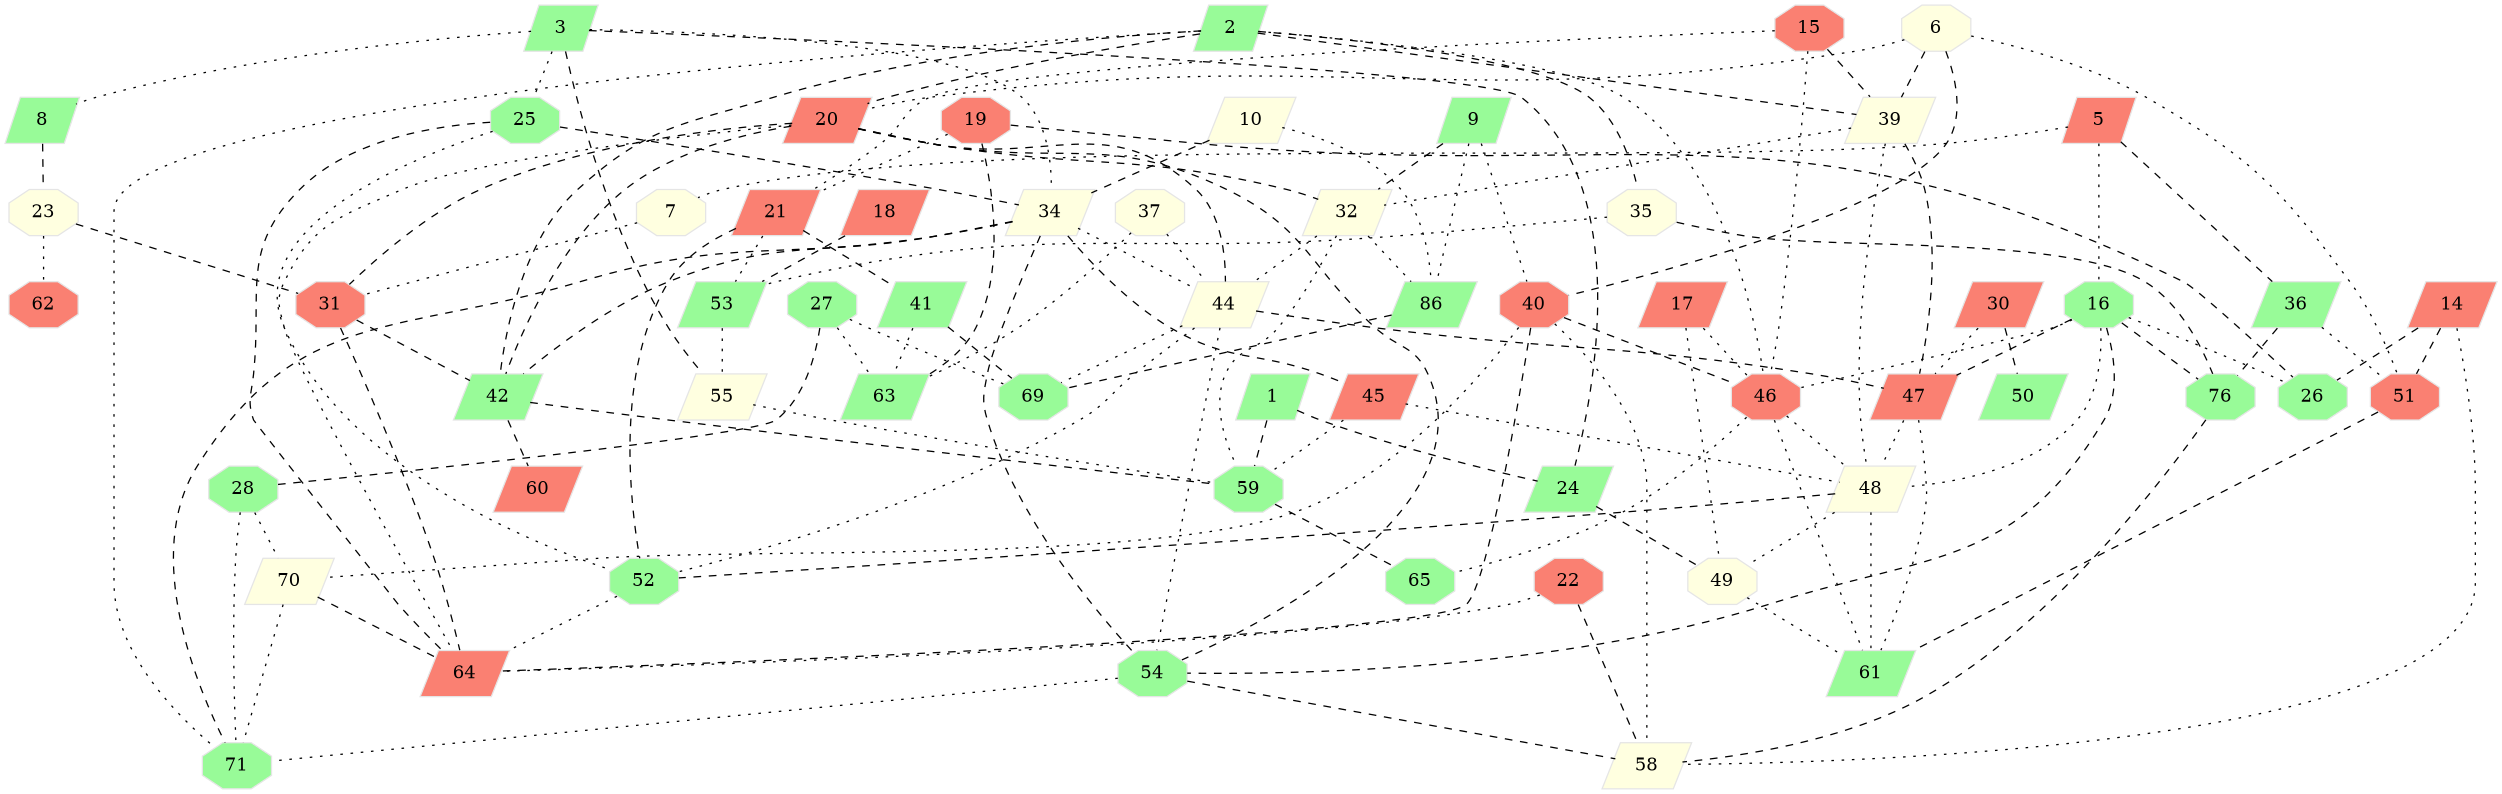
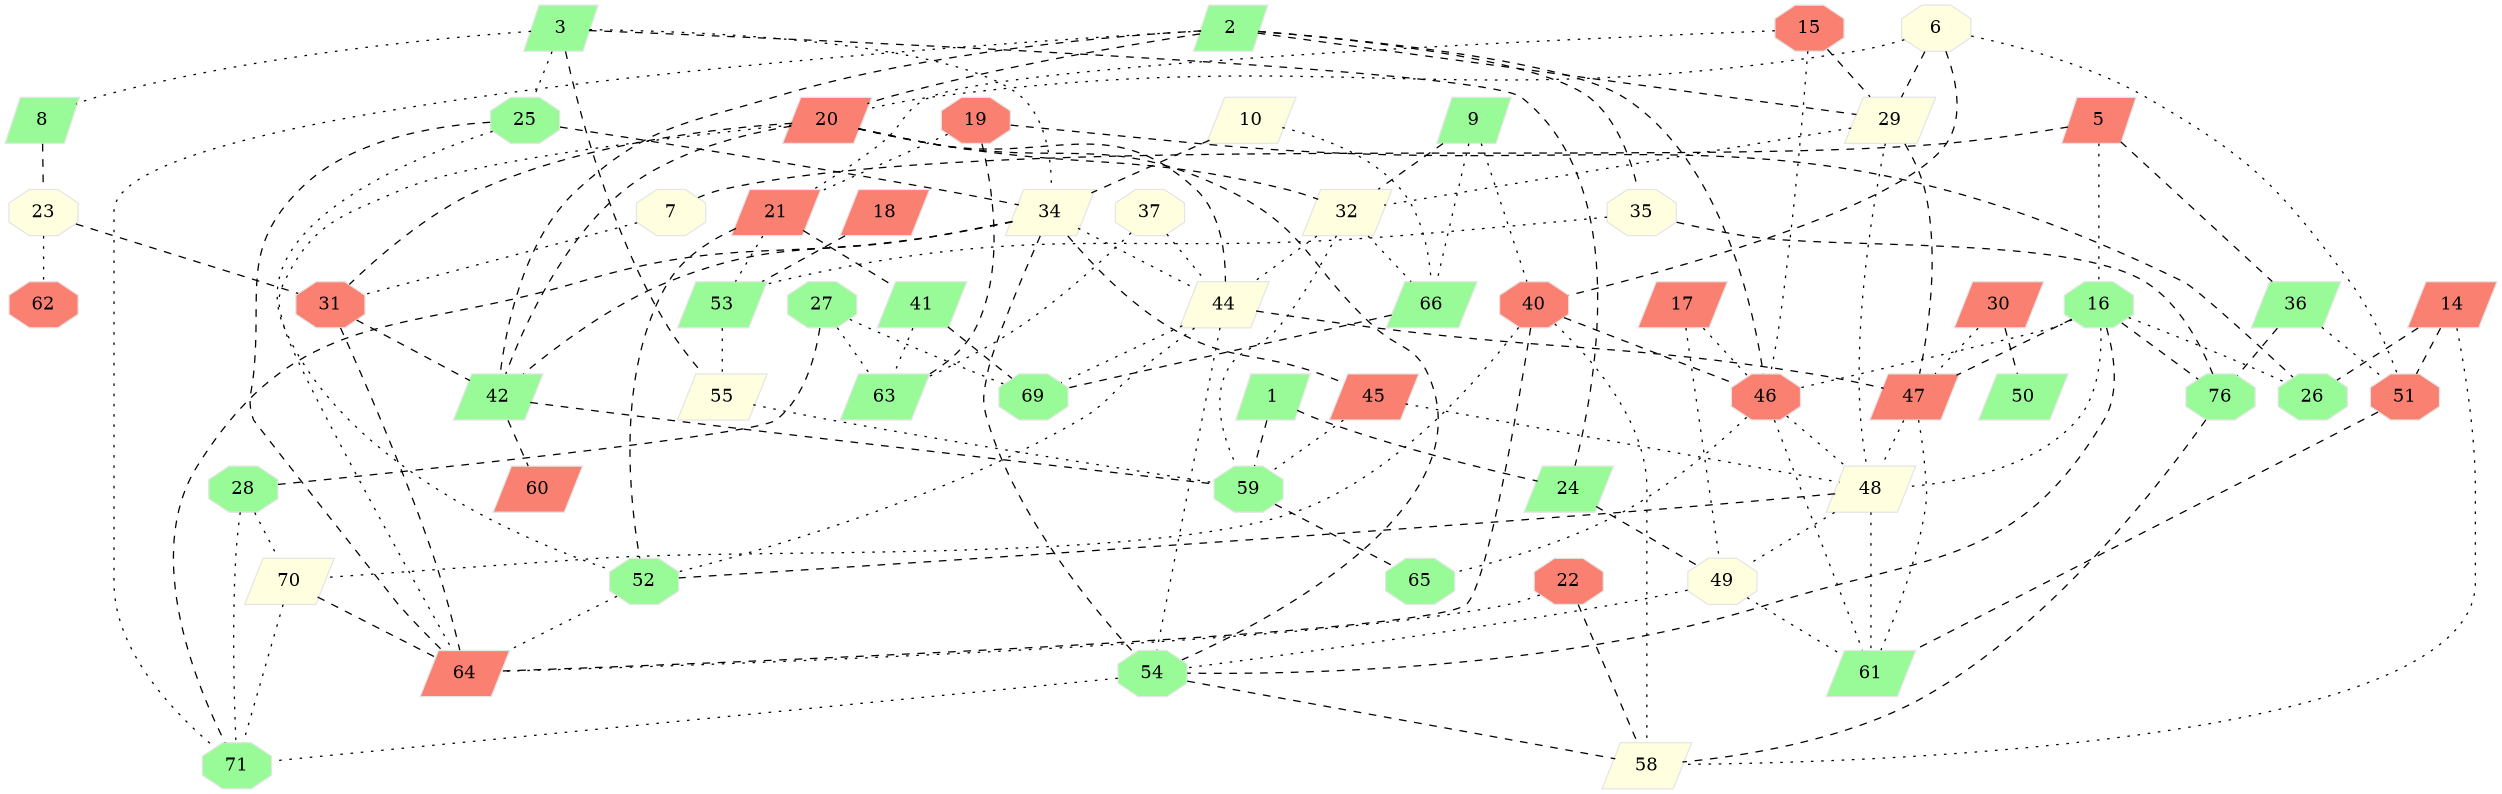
edge "2" -- "46": style dotted -> dashed
node "39": label "39" -> "29"
edge "5" -- "7": style dotted -> dashed
node "86": label "86" -> "66"
edge "49" -- "54": added
